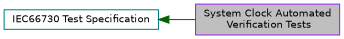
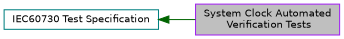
node "IEC66730 Test Specification": label "IEC66730 Test Specification" -> "IEC60730 Test Specification"
